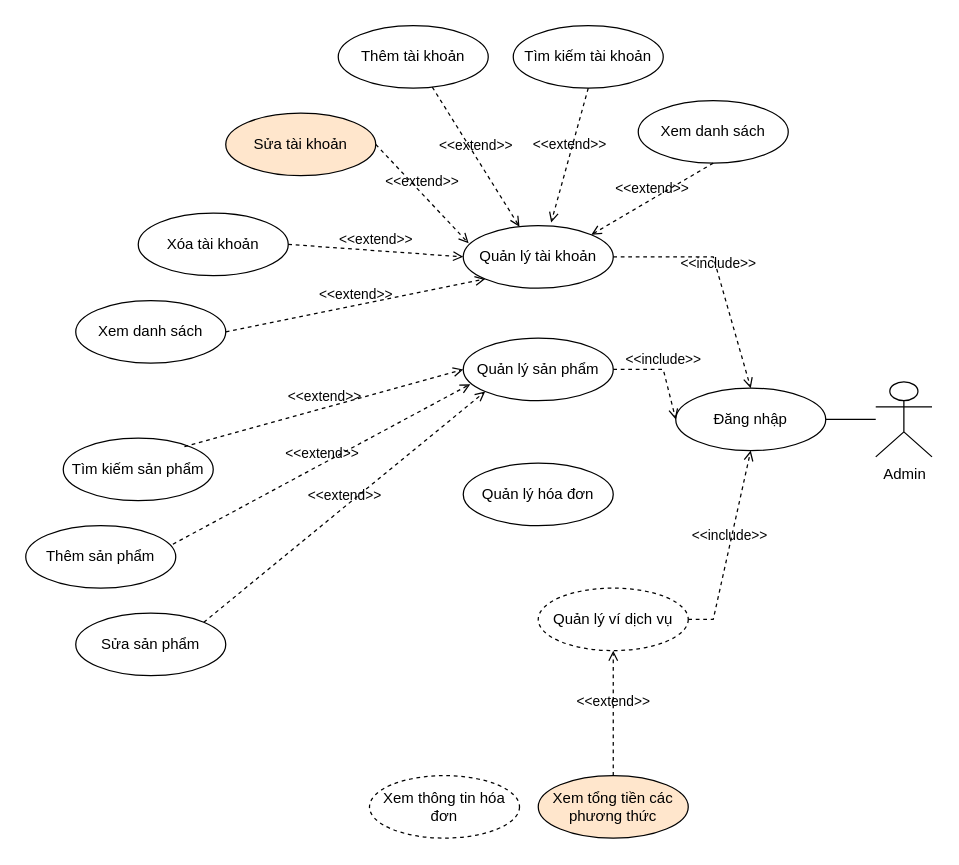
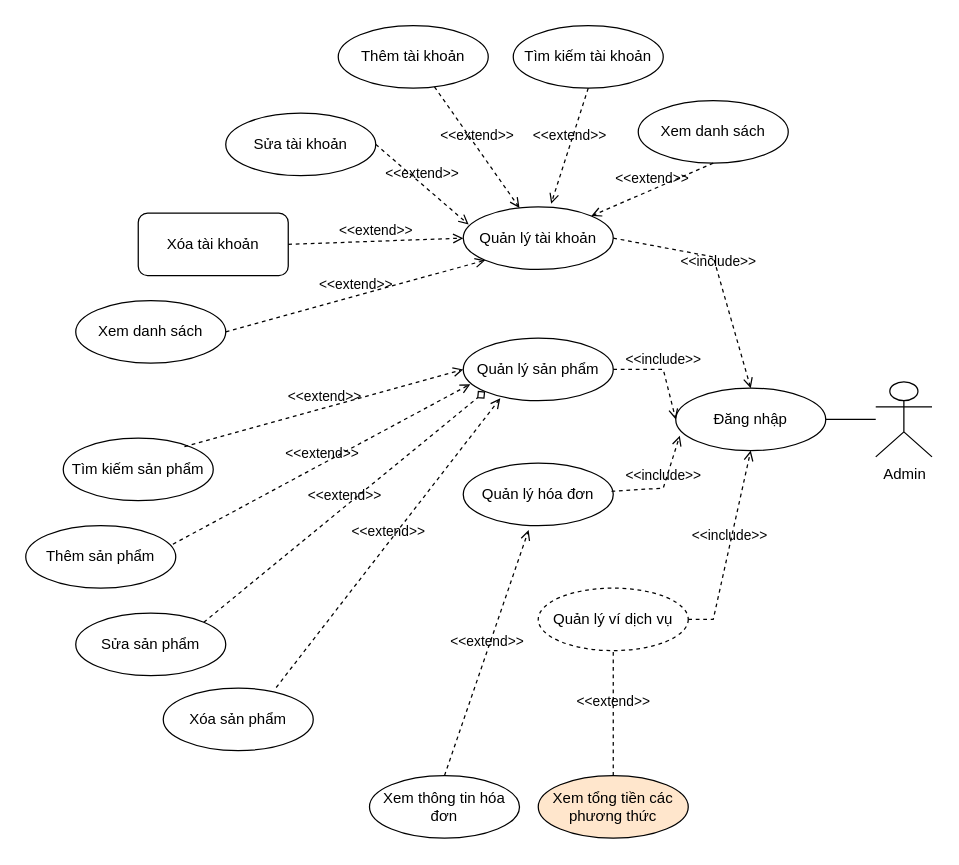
node "Sửa tài khoản": fillcolor #ffe6cc -> #ffffff
node "Xóa tài khoản": shape ellipse -> rounded rectangle
node "Quản lý tài khoản": moved (538, 257) -> (538, 238)
edge "Sửa sản phẩm" -> "Quản lý sản phẩm": arrowhead open -> diamond
edge "Quản lý hóa đơn" -> "Đăng nhập": added, label "<<include>>"
edge "Xóa sản phẩm" -> "Quản lý sản phẩm": added, label "<<extend>>"
edge "Xem thông tin hóa đơn" -> "Quản lý hóa đơn": added, label "<<extend>>"
edge "Xem tổng tiền các phương thức" -> "Quản lý ví dịch vụ": arrowhead open -> none
node "Xóa sản phẩm": added
node "Xem thông tin hóa đơn": style dashed -> solid
